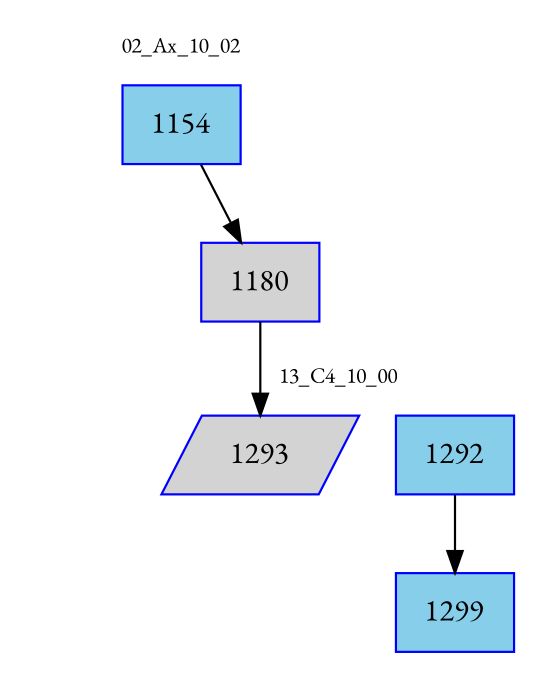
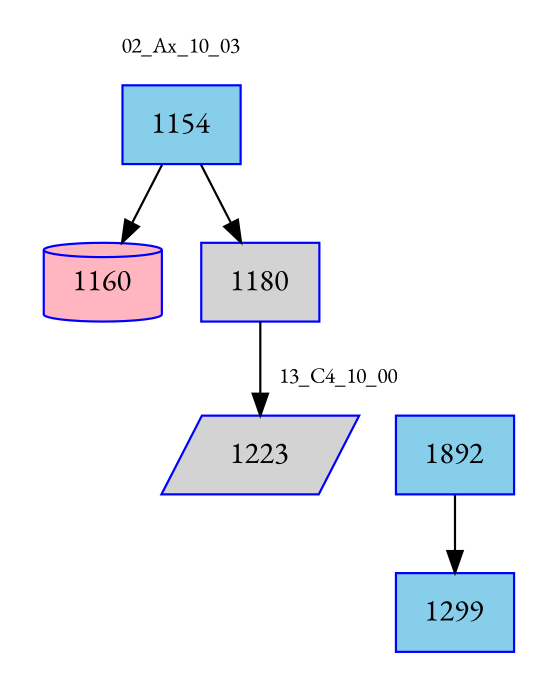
cluster "02_Ax_10_02": label "02_Ax_10_02" -> "02_Ax_10_03"
node "1160": added
node "1293": label "1293" -> "1223"
node "1292": label "1292" -> "1892"
